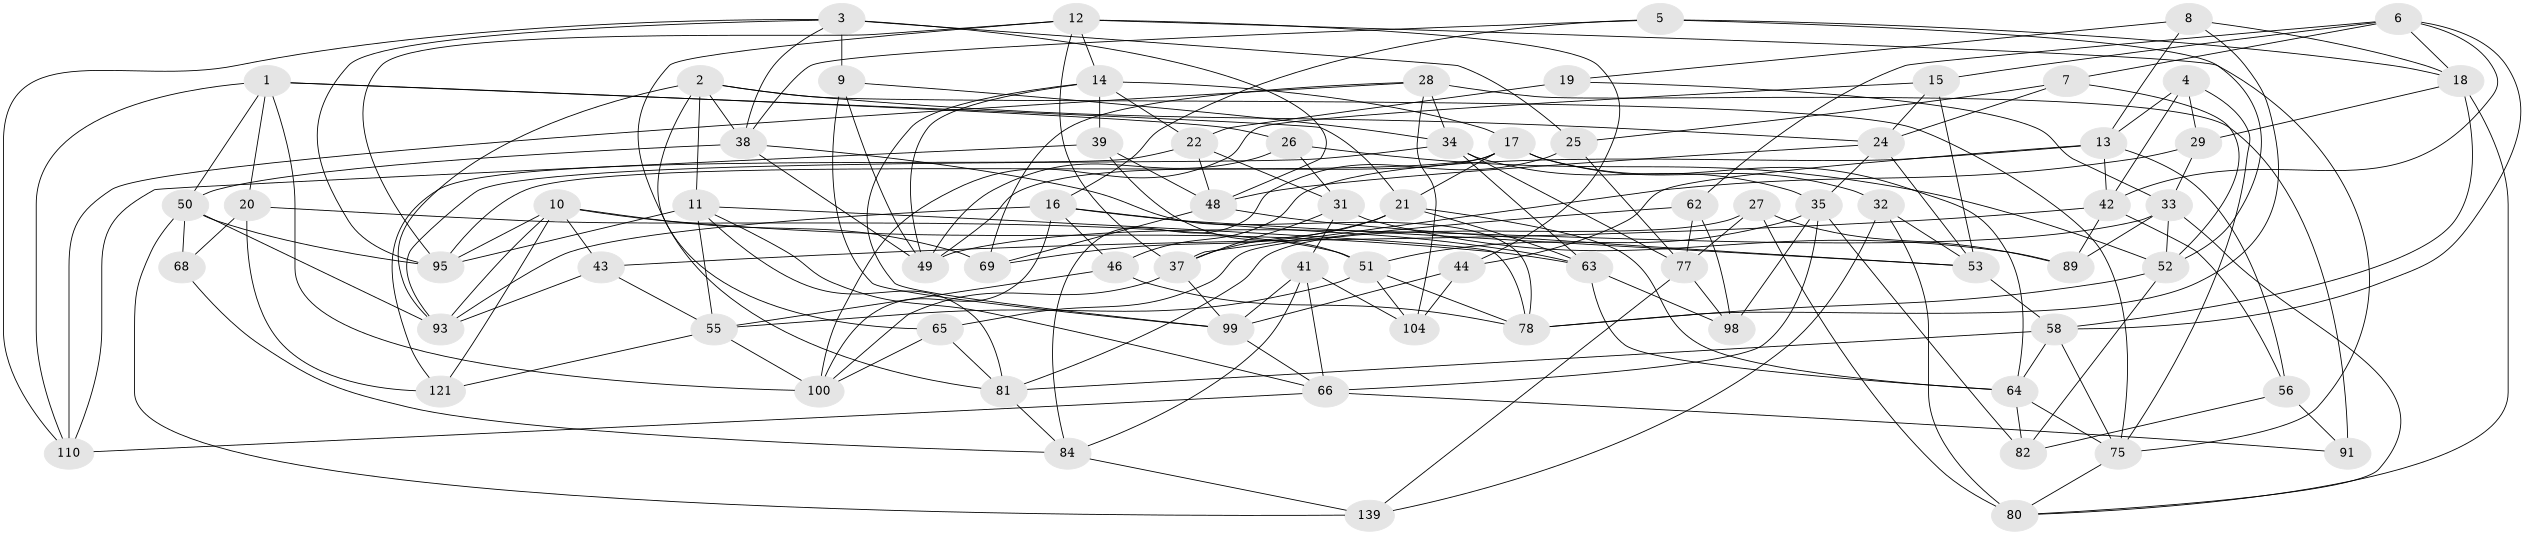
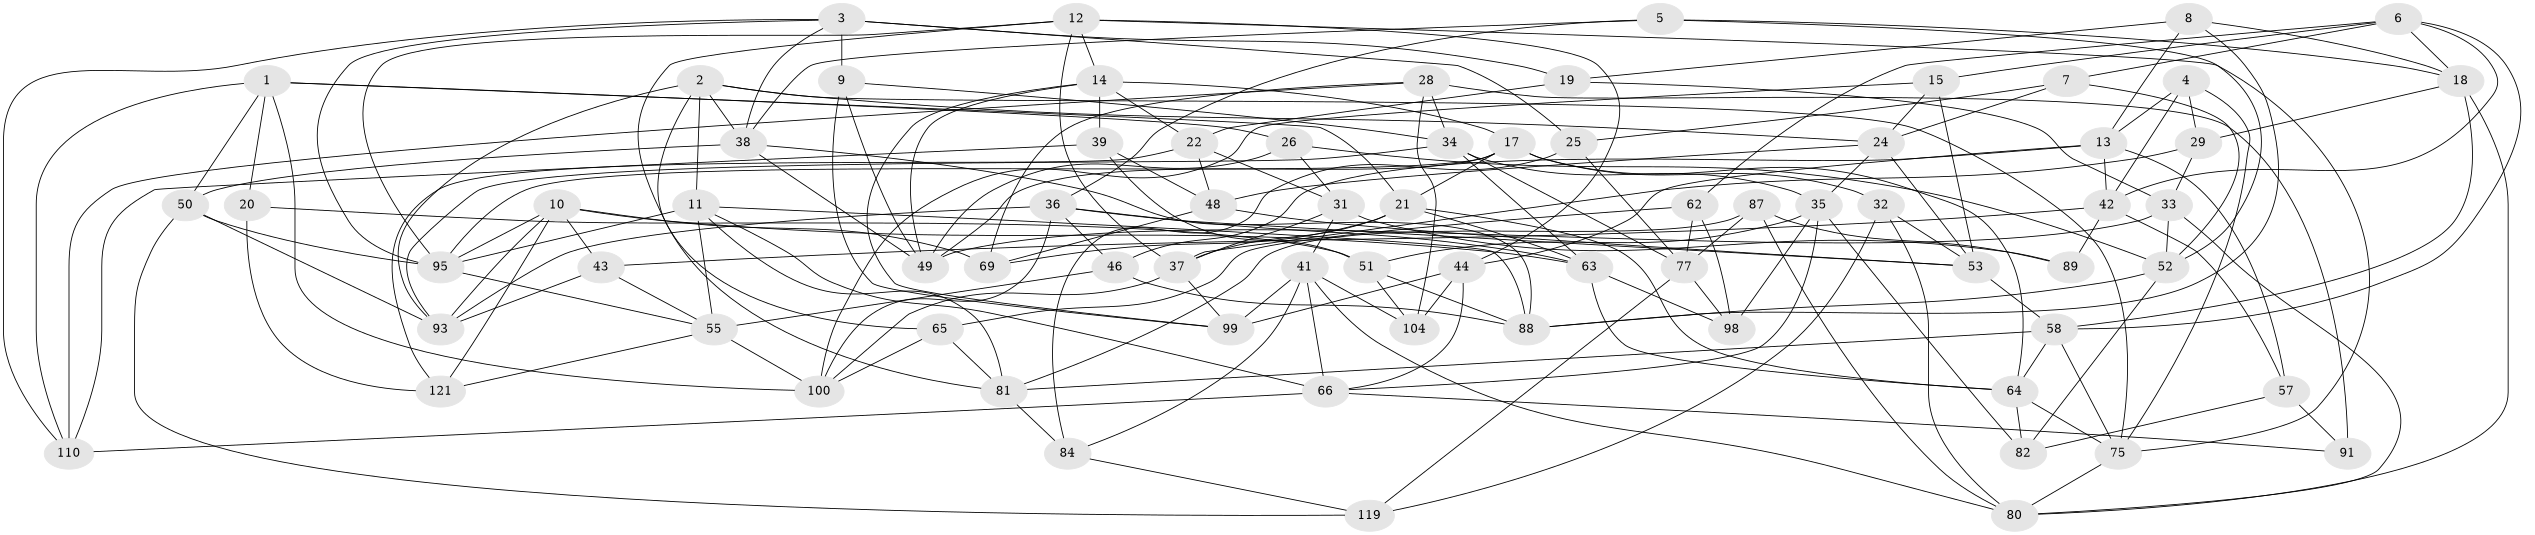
edge "3" -- "48": now "3" -- "19"
node "16": label "16" -> "36"
node "27": label "27" -> "87"
edge "33" -- "89": removed
node "68": removed
edge "51" -- "55": now "95" -- "55"
node "78": label "78" -> "88"
edge "99" -- "66": now "44" -- "66"
node "56": label "56" -> "57"
edge "41" -- "80": added
node "139": label "139" -> "119"
